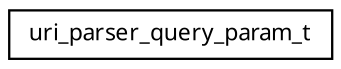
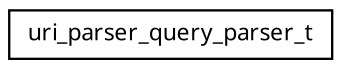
node "uri_parser_query_param_t": label "uri_parser_query_param_t" -> "uri_parser_query_parser_t"
